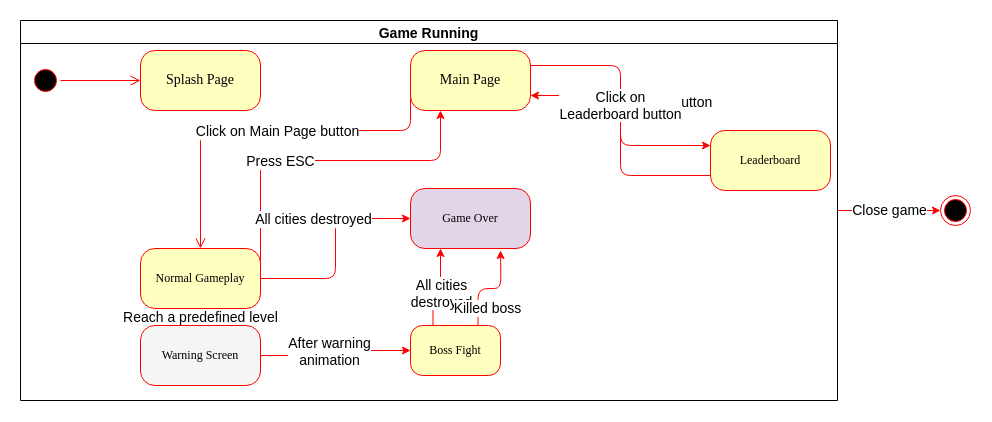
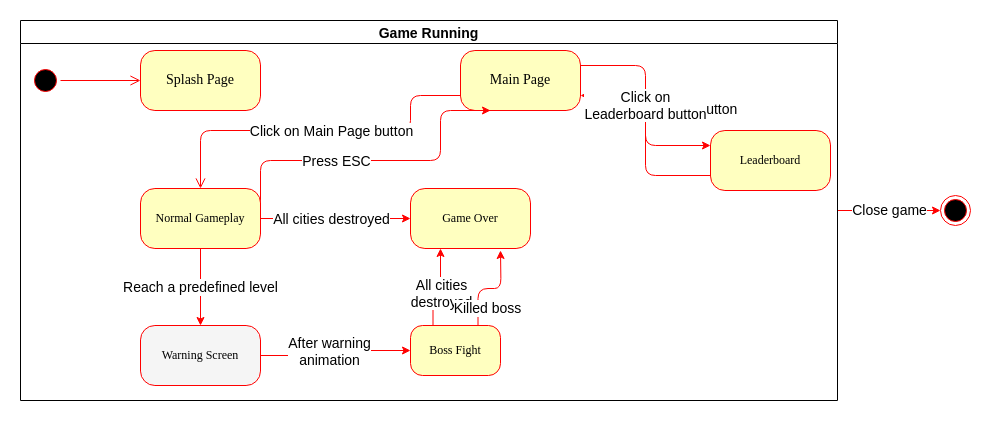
node "Main Page": moved (471, 81) -> (521, 81)
node "Game Over": fillcolor #e1d5e7 -> #ffffc0
node "Normal Gameplay": moved (201, 279) -> (201, 219)
